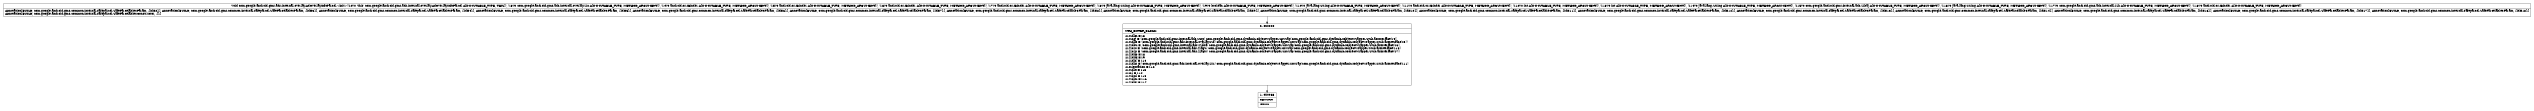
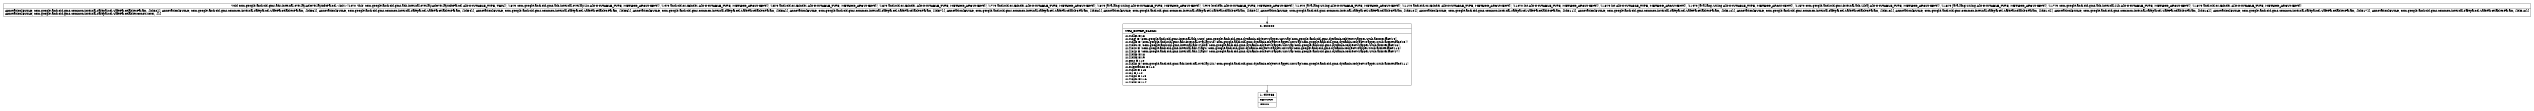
node "0: 0x0000": text "r2.zzdkr = r10" -> "r2.gms = r10"
